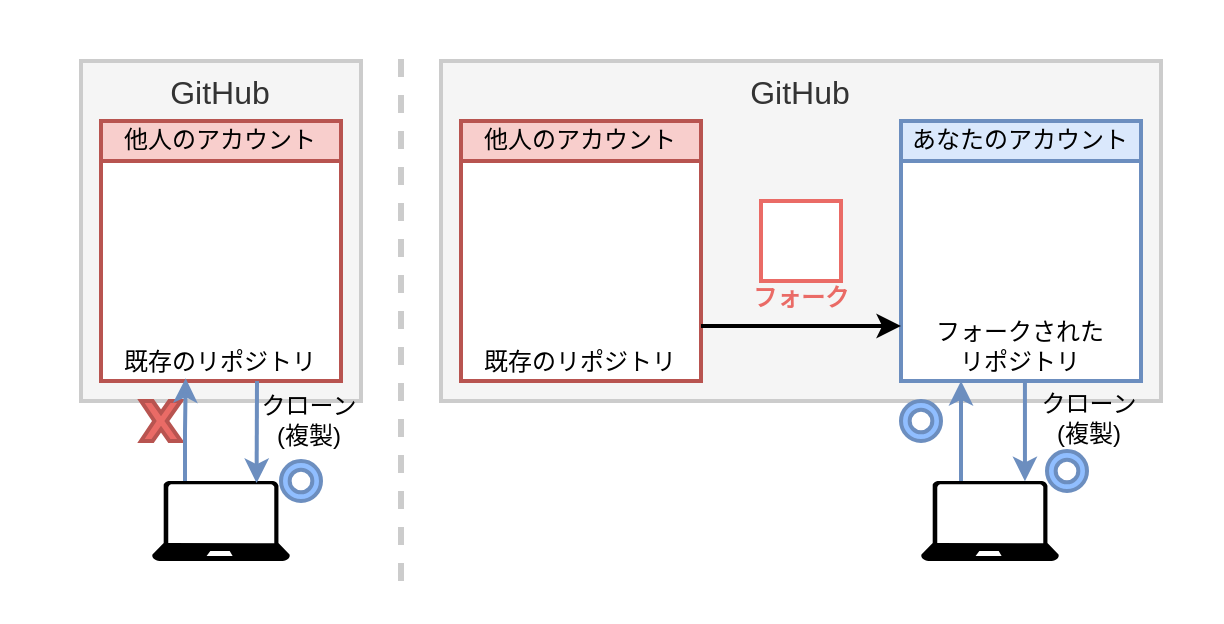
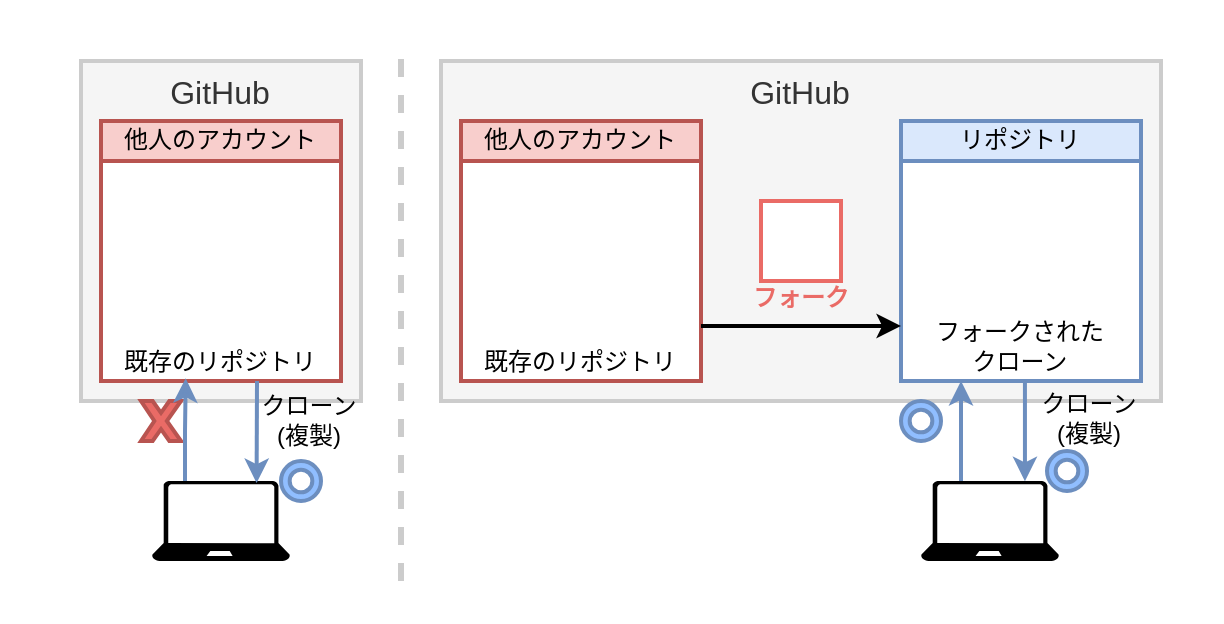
node "あなたのアカウント": label "あなたのアカウント" -> "リポジトリ"
node "フォークされた リポジトリ": label "フォークされた リポジトリ" -> "フォークされた クローン"
